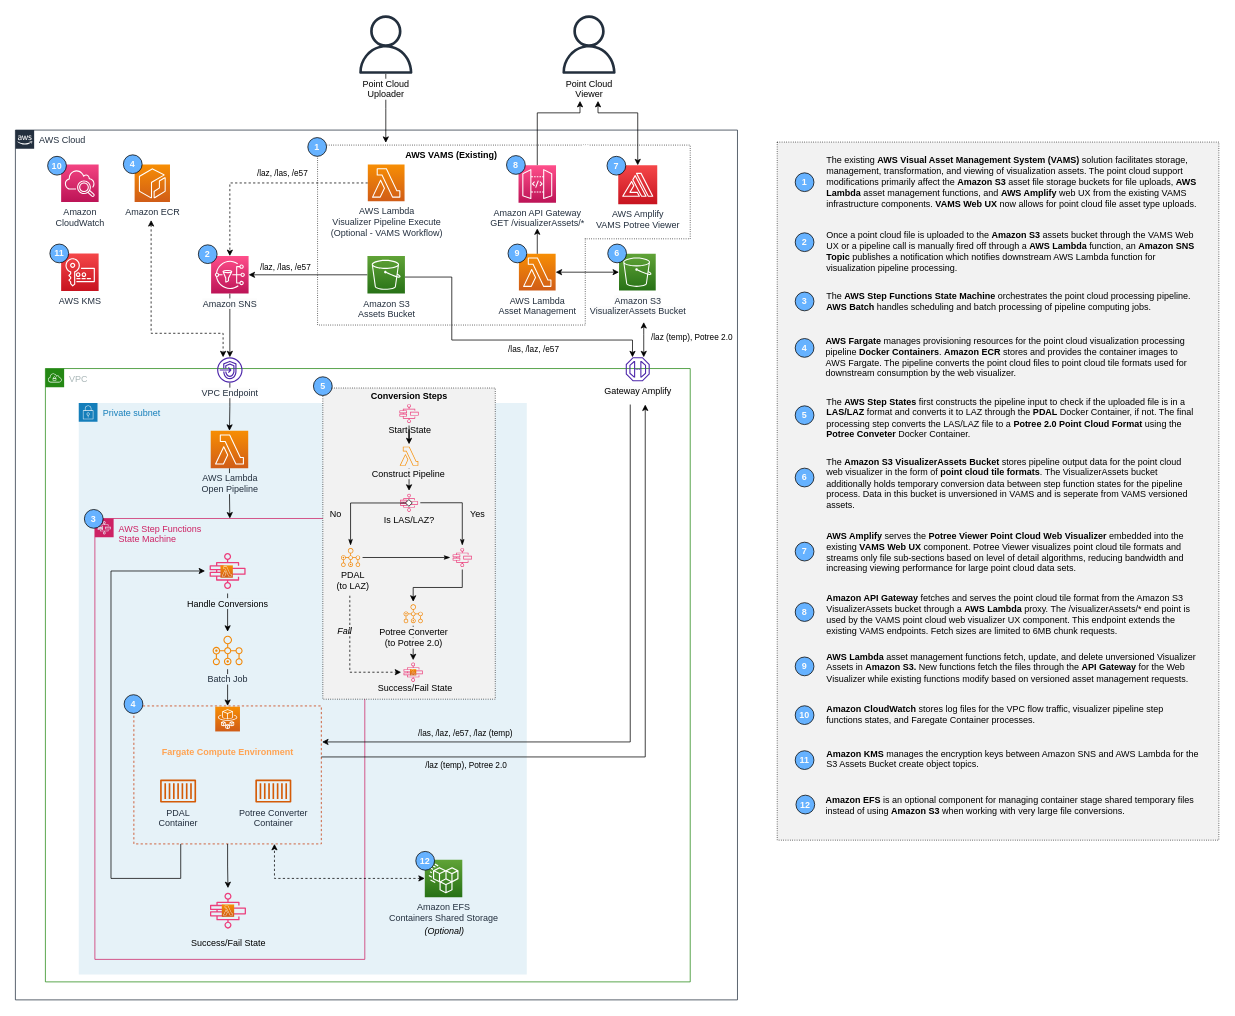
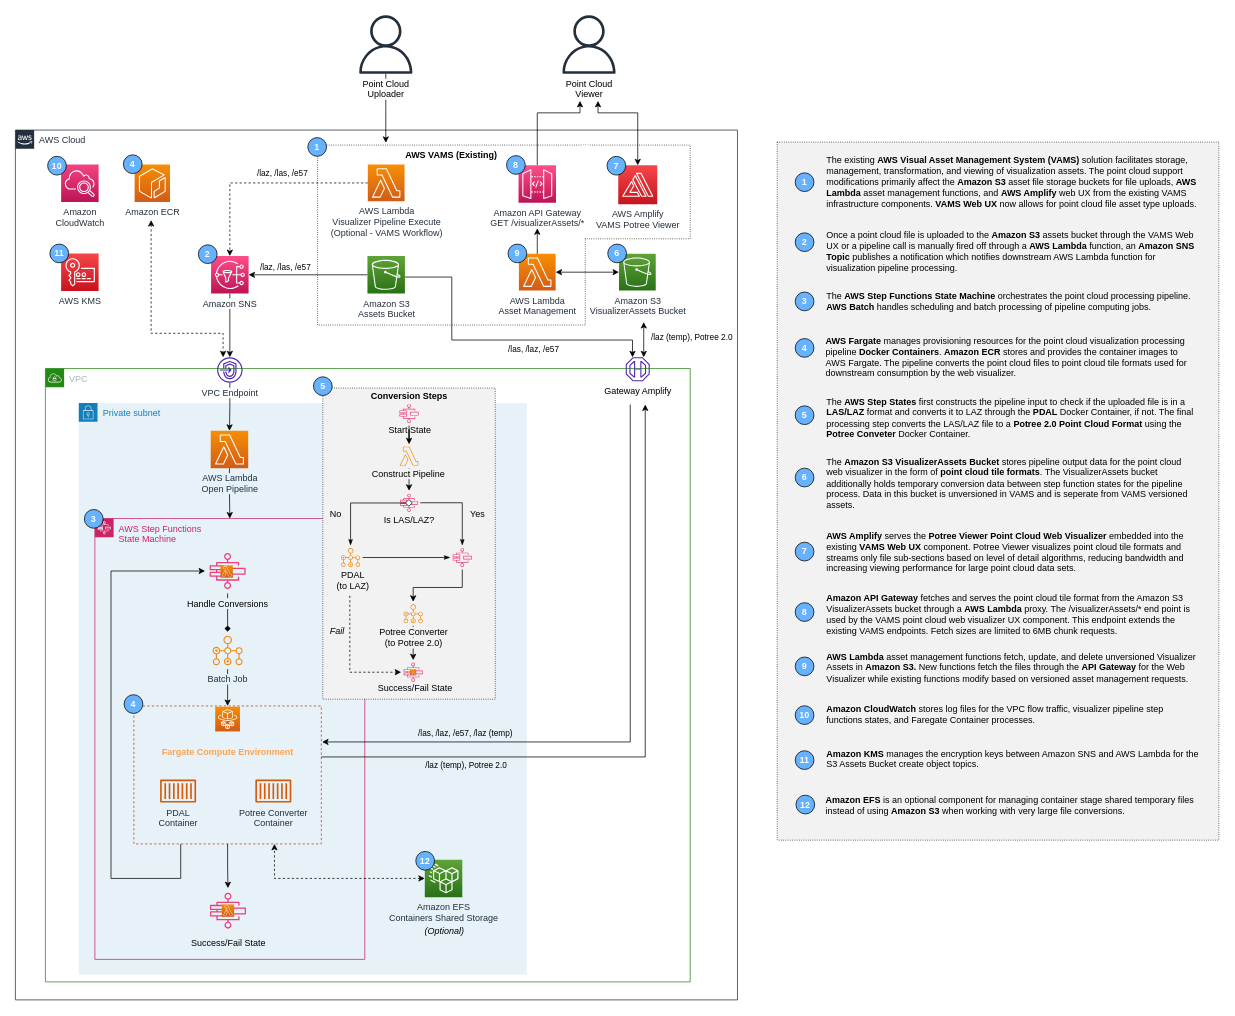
edge "Handle Conversions" -> "Batch Job": arrowhead classic -> diamond
node "Fail": moved (344, 632) -> (337, 632)
